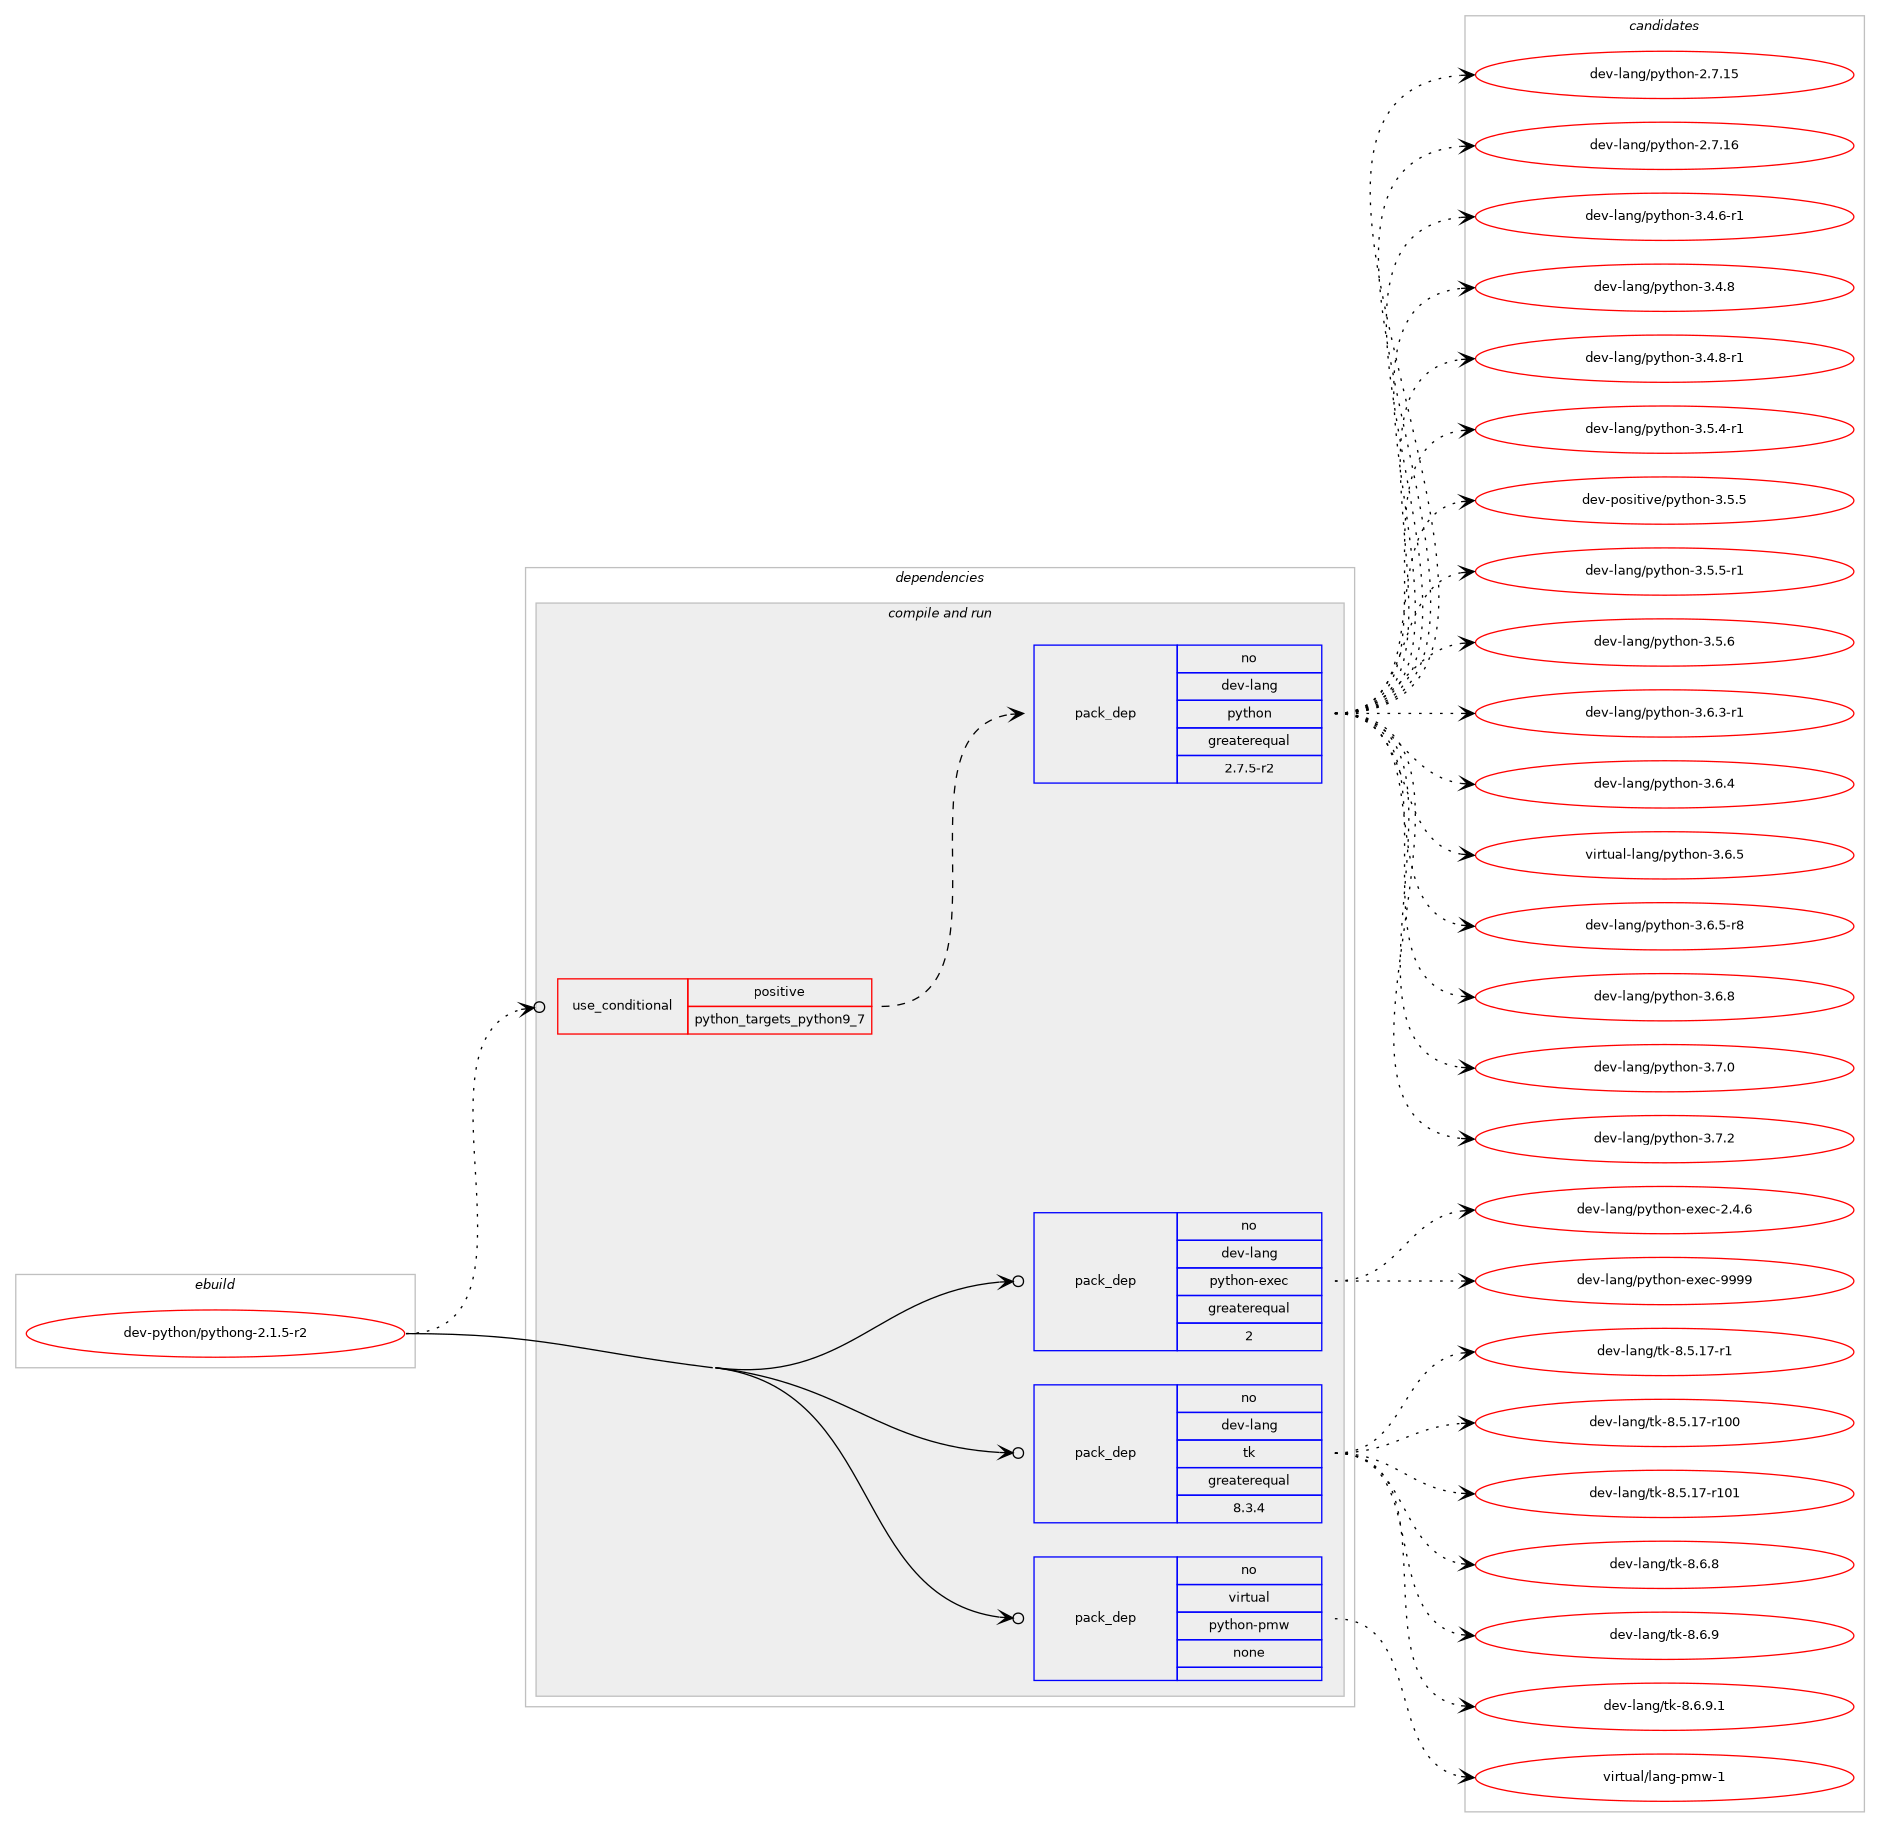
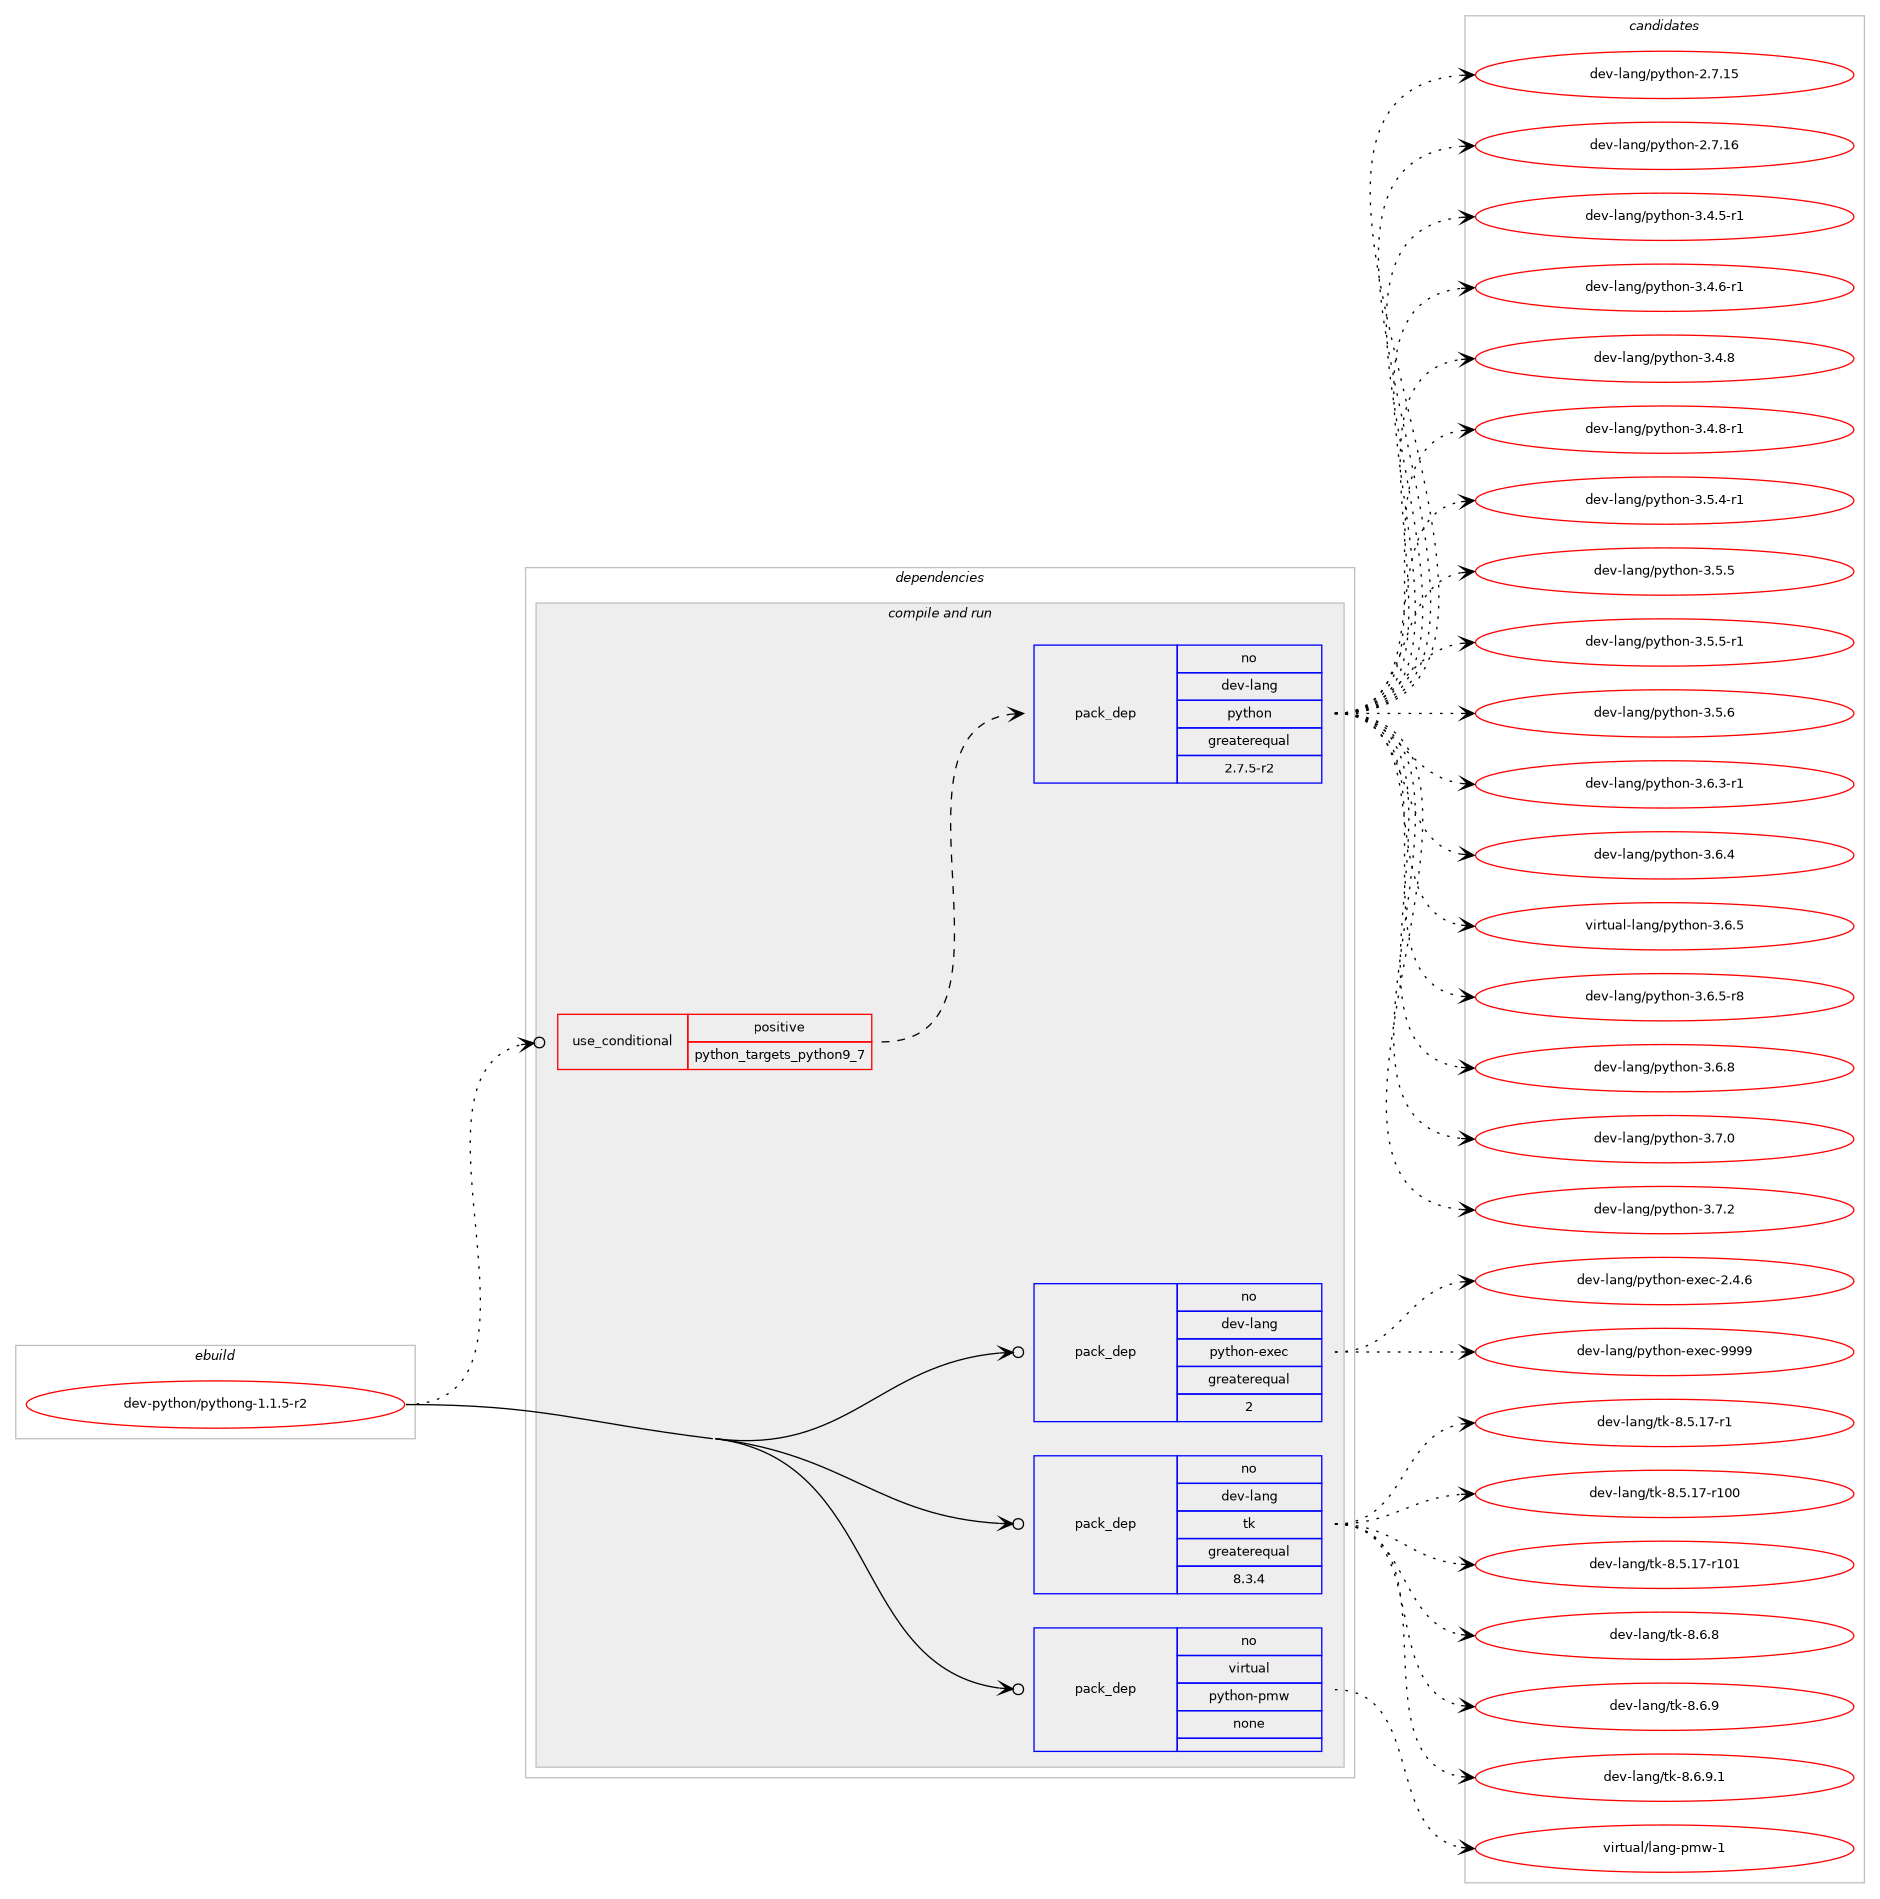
node "dev-lang/python-3.4.5-r1": added
node "dev-positive/python-3.5.5": label "dev-positive/python-3.5.5" -> "dev-lang/python-3.5.5"
node "dev-python/pythong-2.1.5-r2": label "dev-python/pythong-2.1.5-r2" -> "dev-python/pythong-1.1.5-r2"
